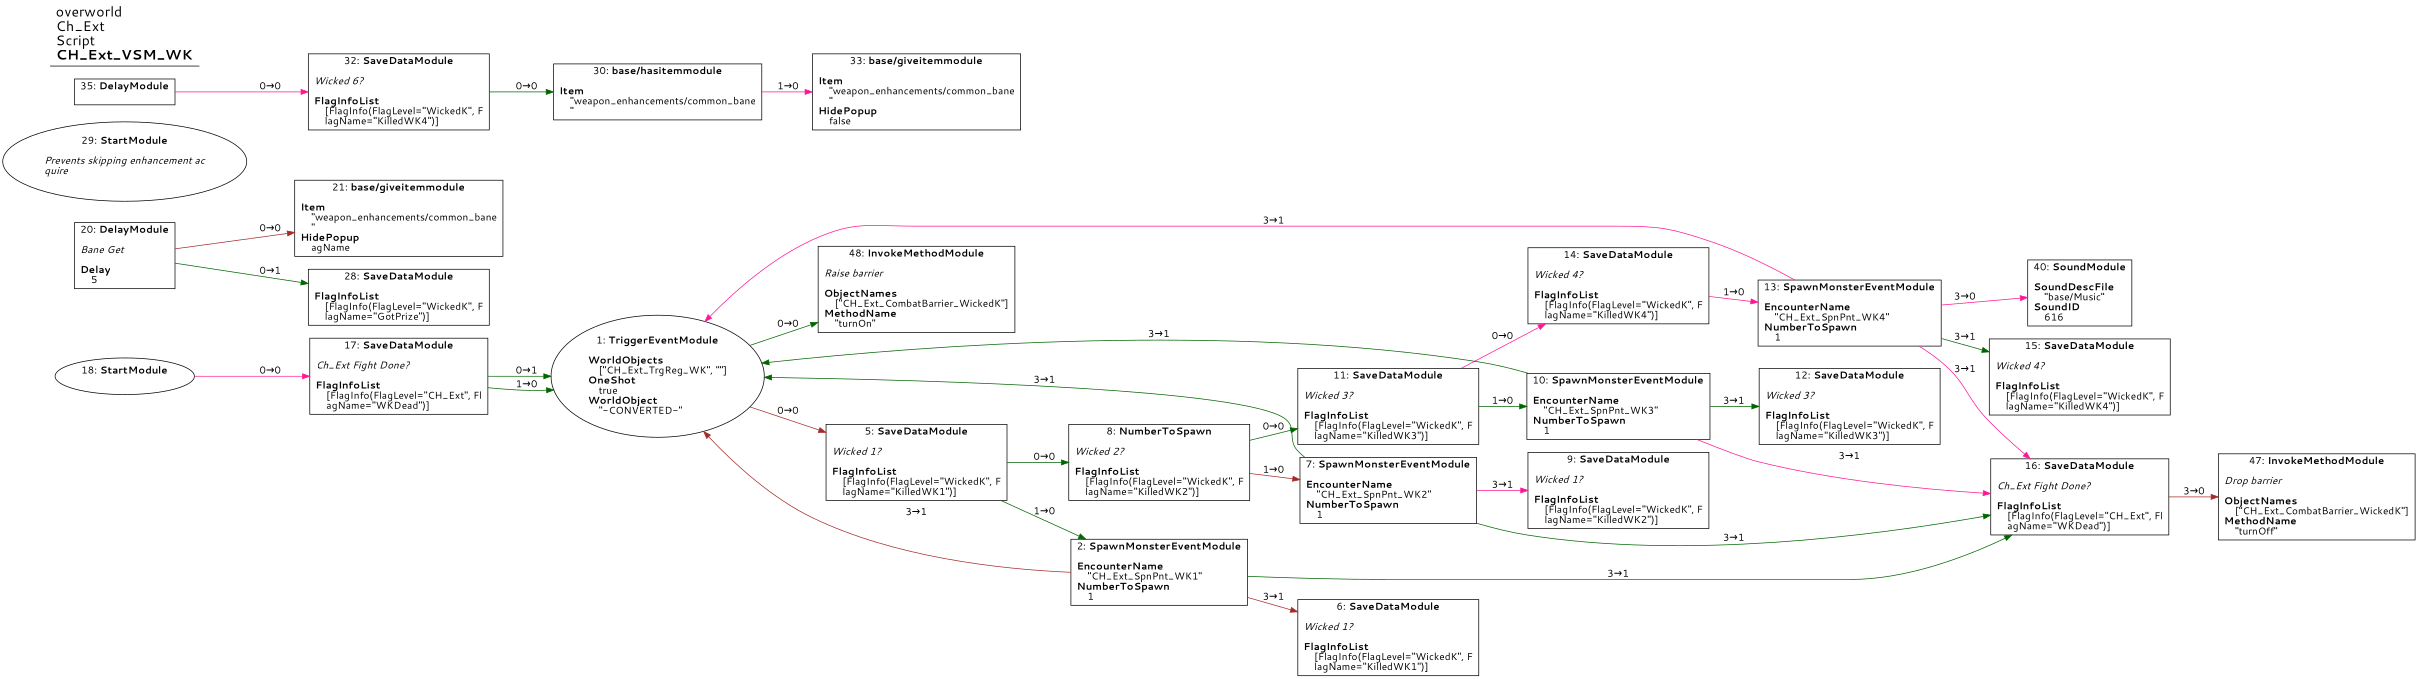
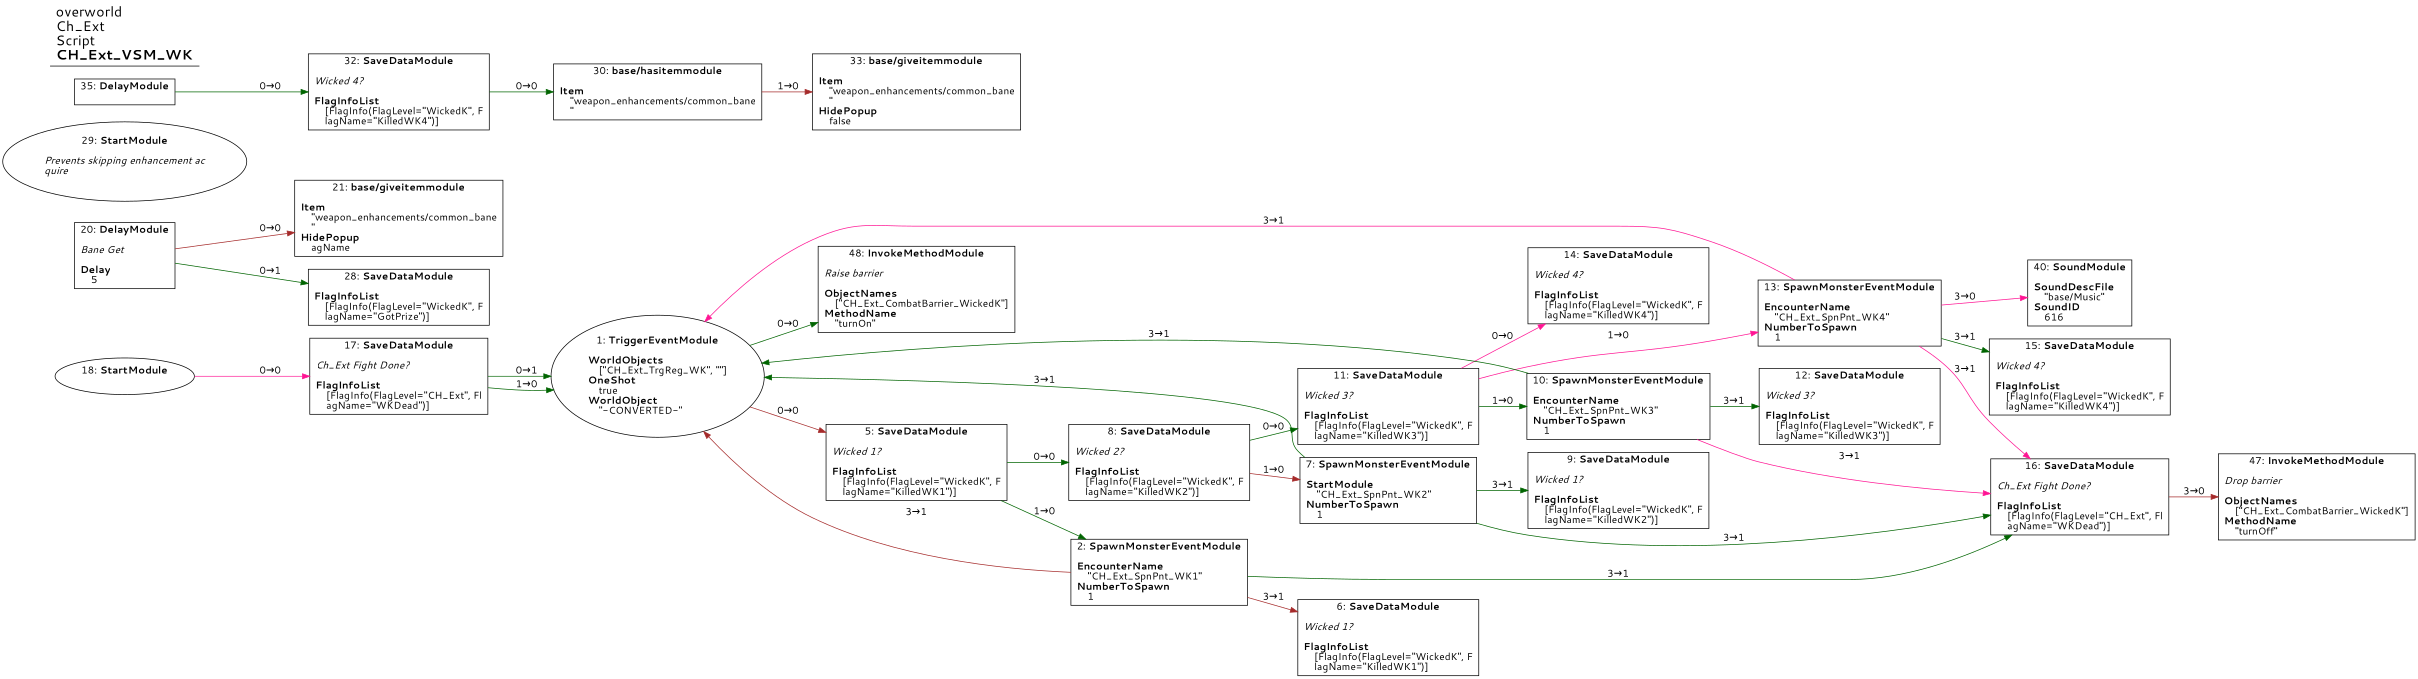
node "32:": text "Wicked 6?" -> "Wicked 4?"
edge "35:" -> "32:": color deeppink -> darkgreen
edge "30:" -> "33:": color deeppink -> brown
edge "14:" -> "13:": now "11:" -> "13:"
node "8:": text "NumberToSpawn" -> "SaveDataModule"
node "7:": text "EncounterName" -> "StartModule"
edge "7:" -> "9:": color deeppink -> darkgreen
